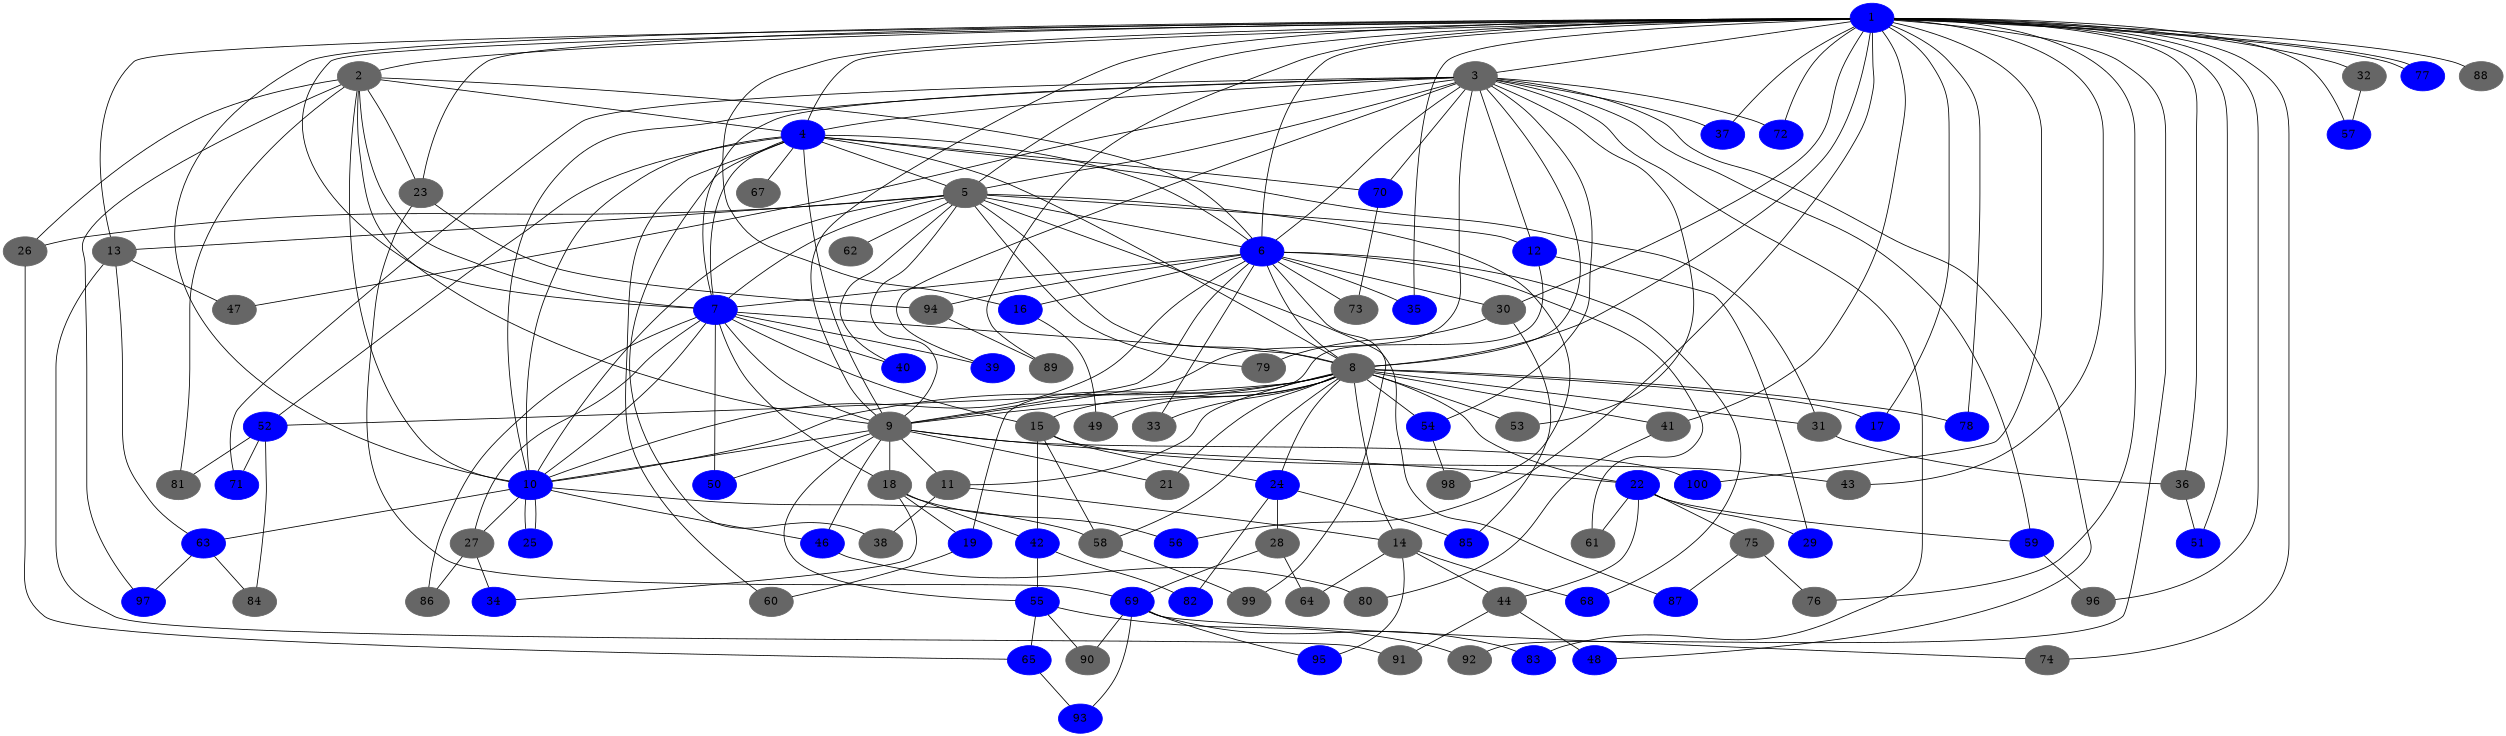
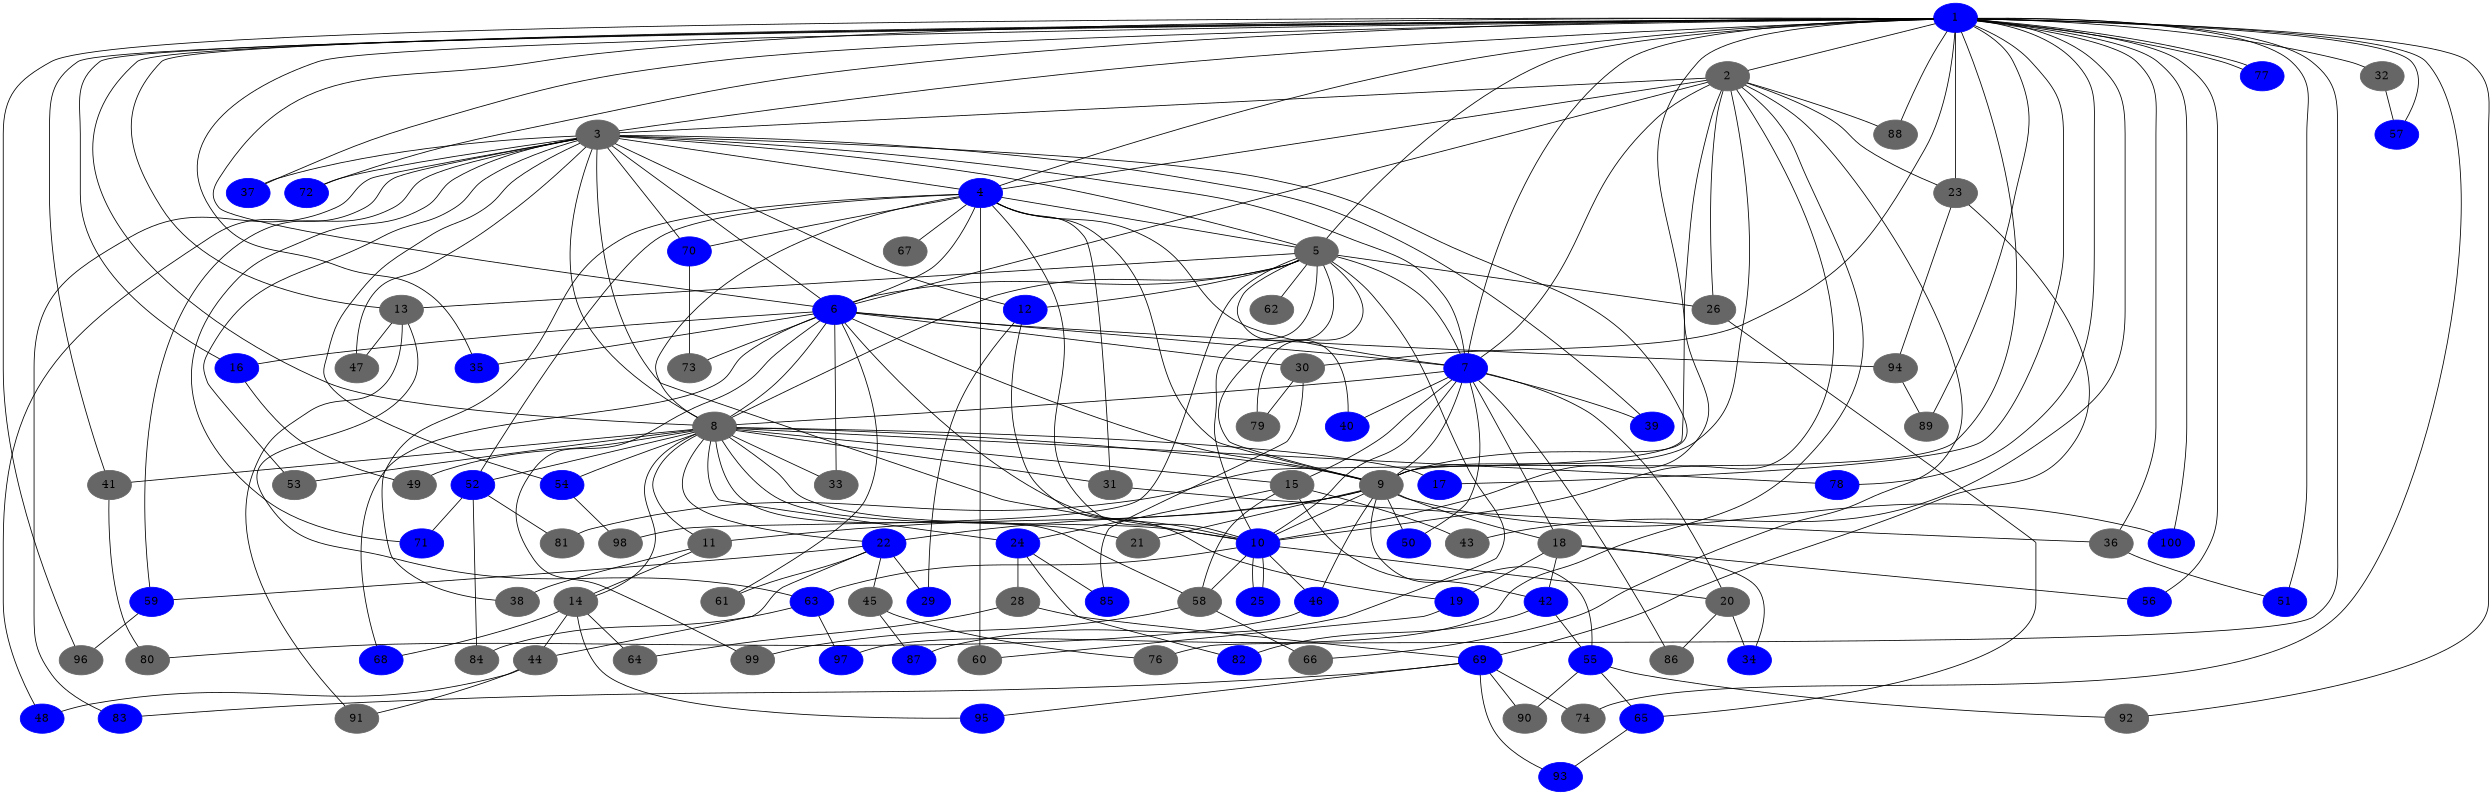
edge "2" -- "88": added
edge "2" -- "3": added
node "27": label "27" -> "20"
node "75": label "75" -> "45"
node "66": added
